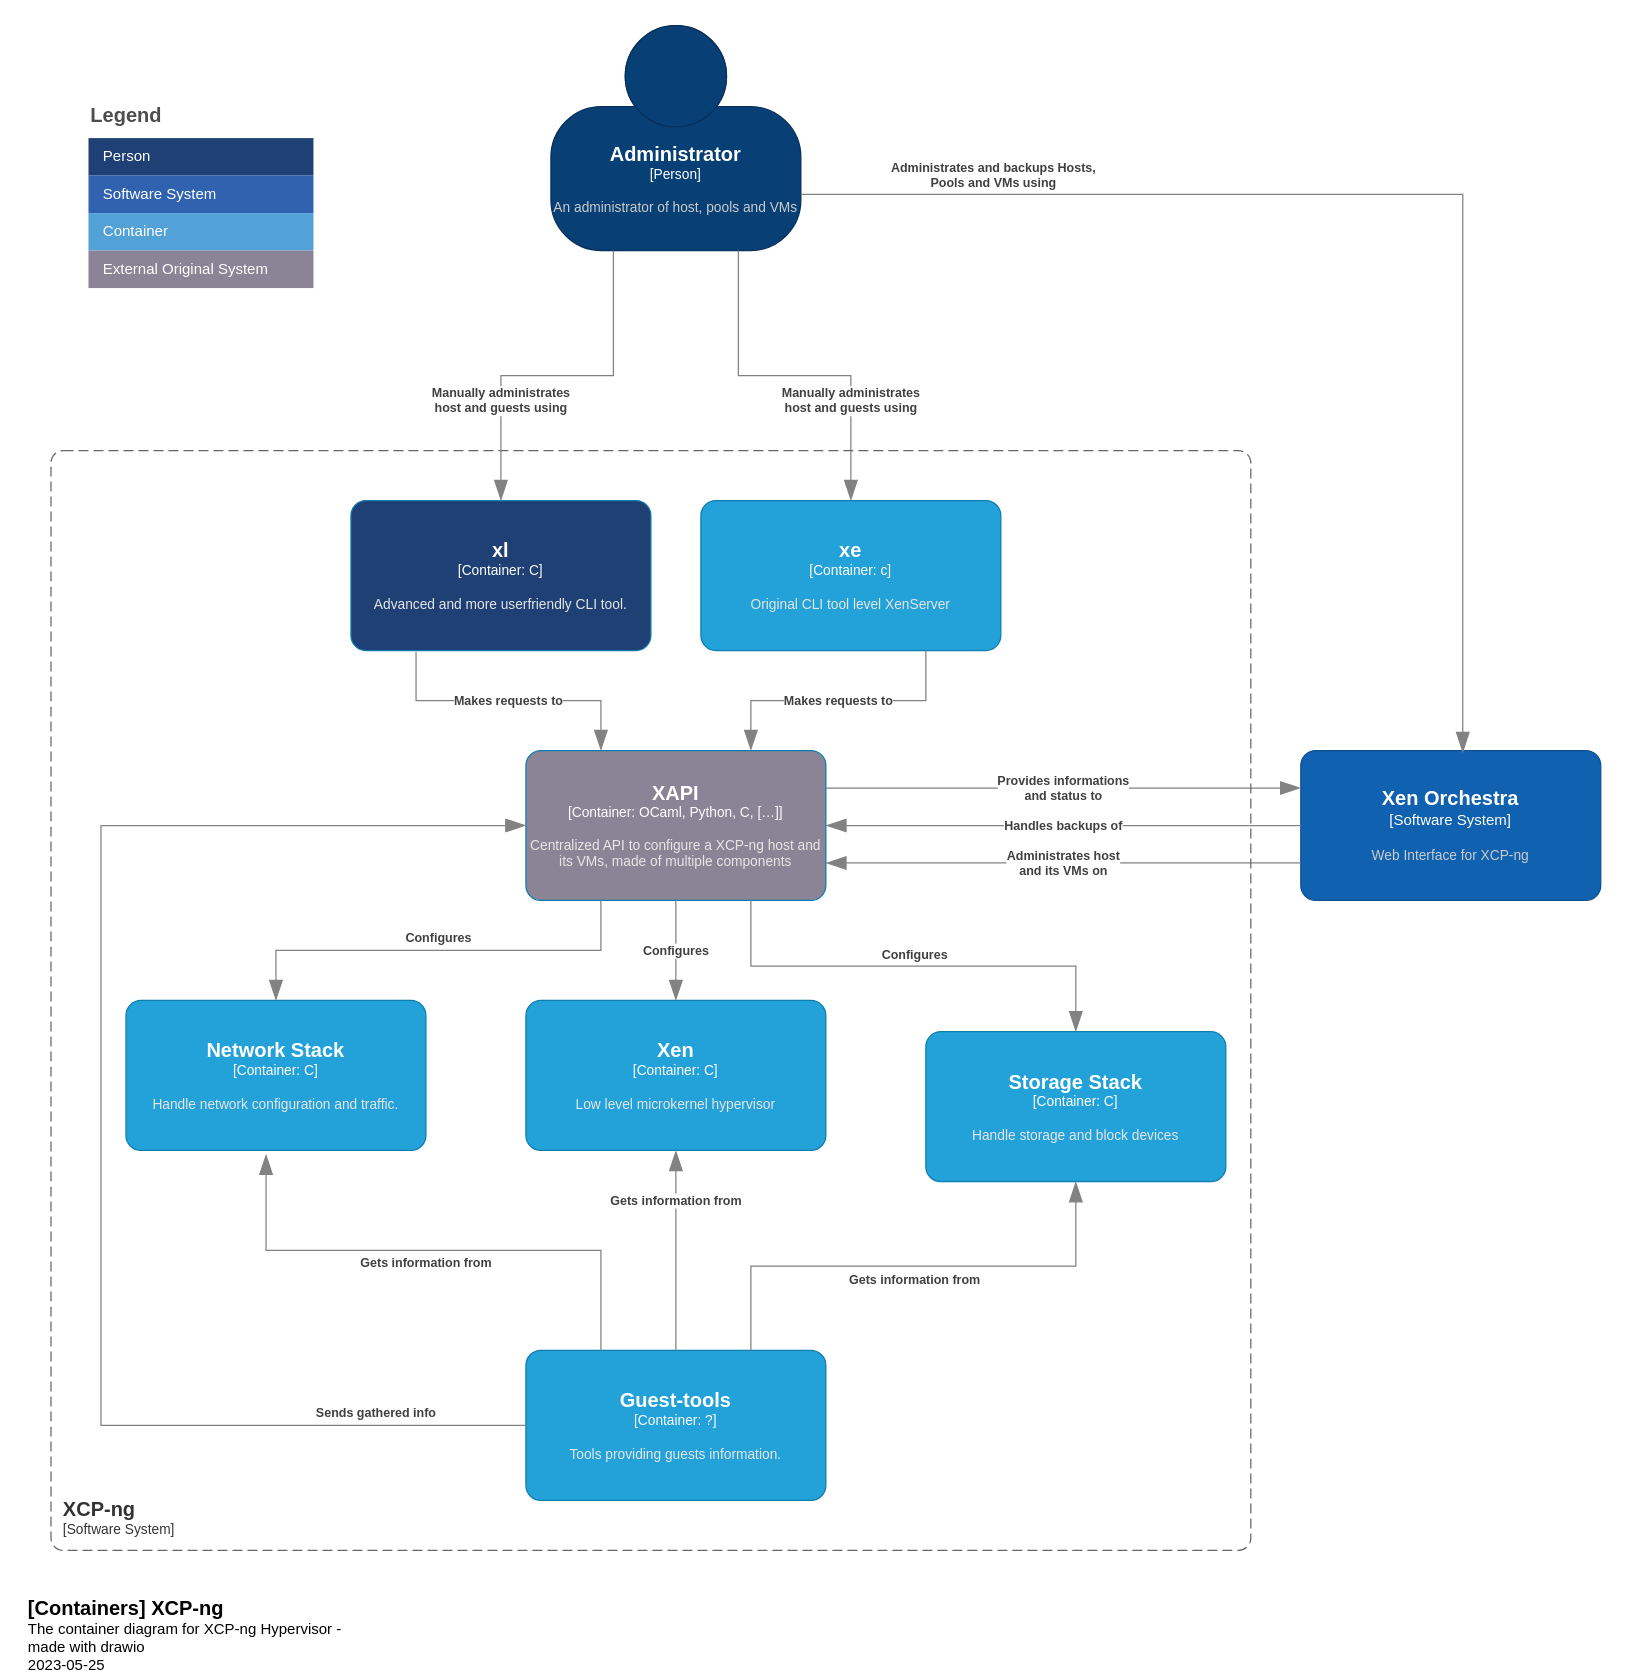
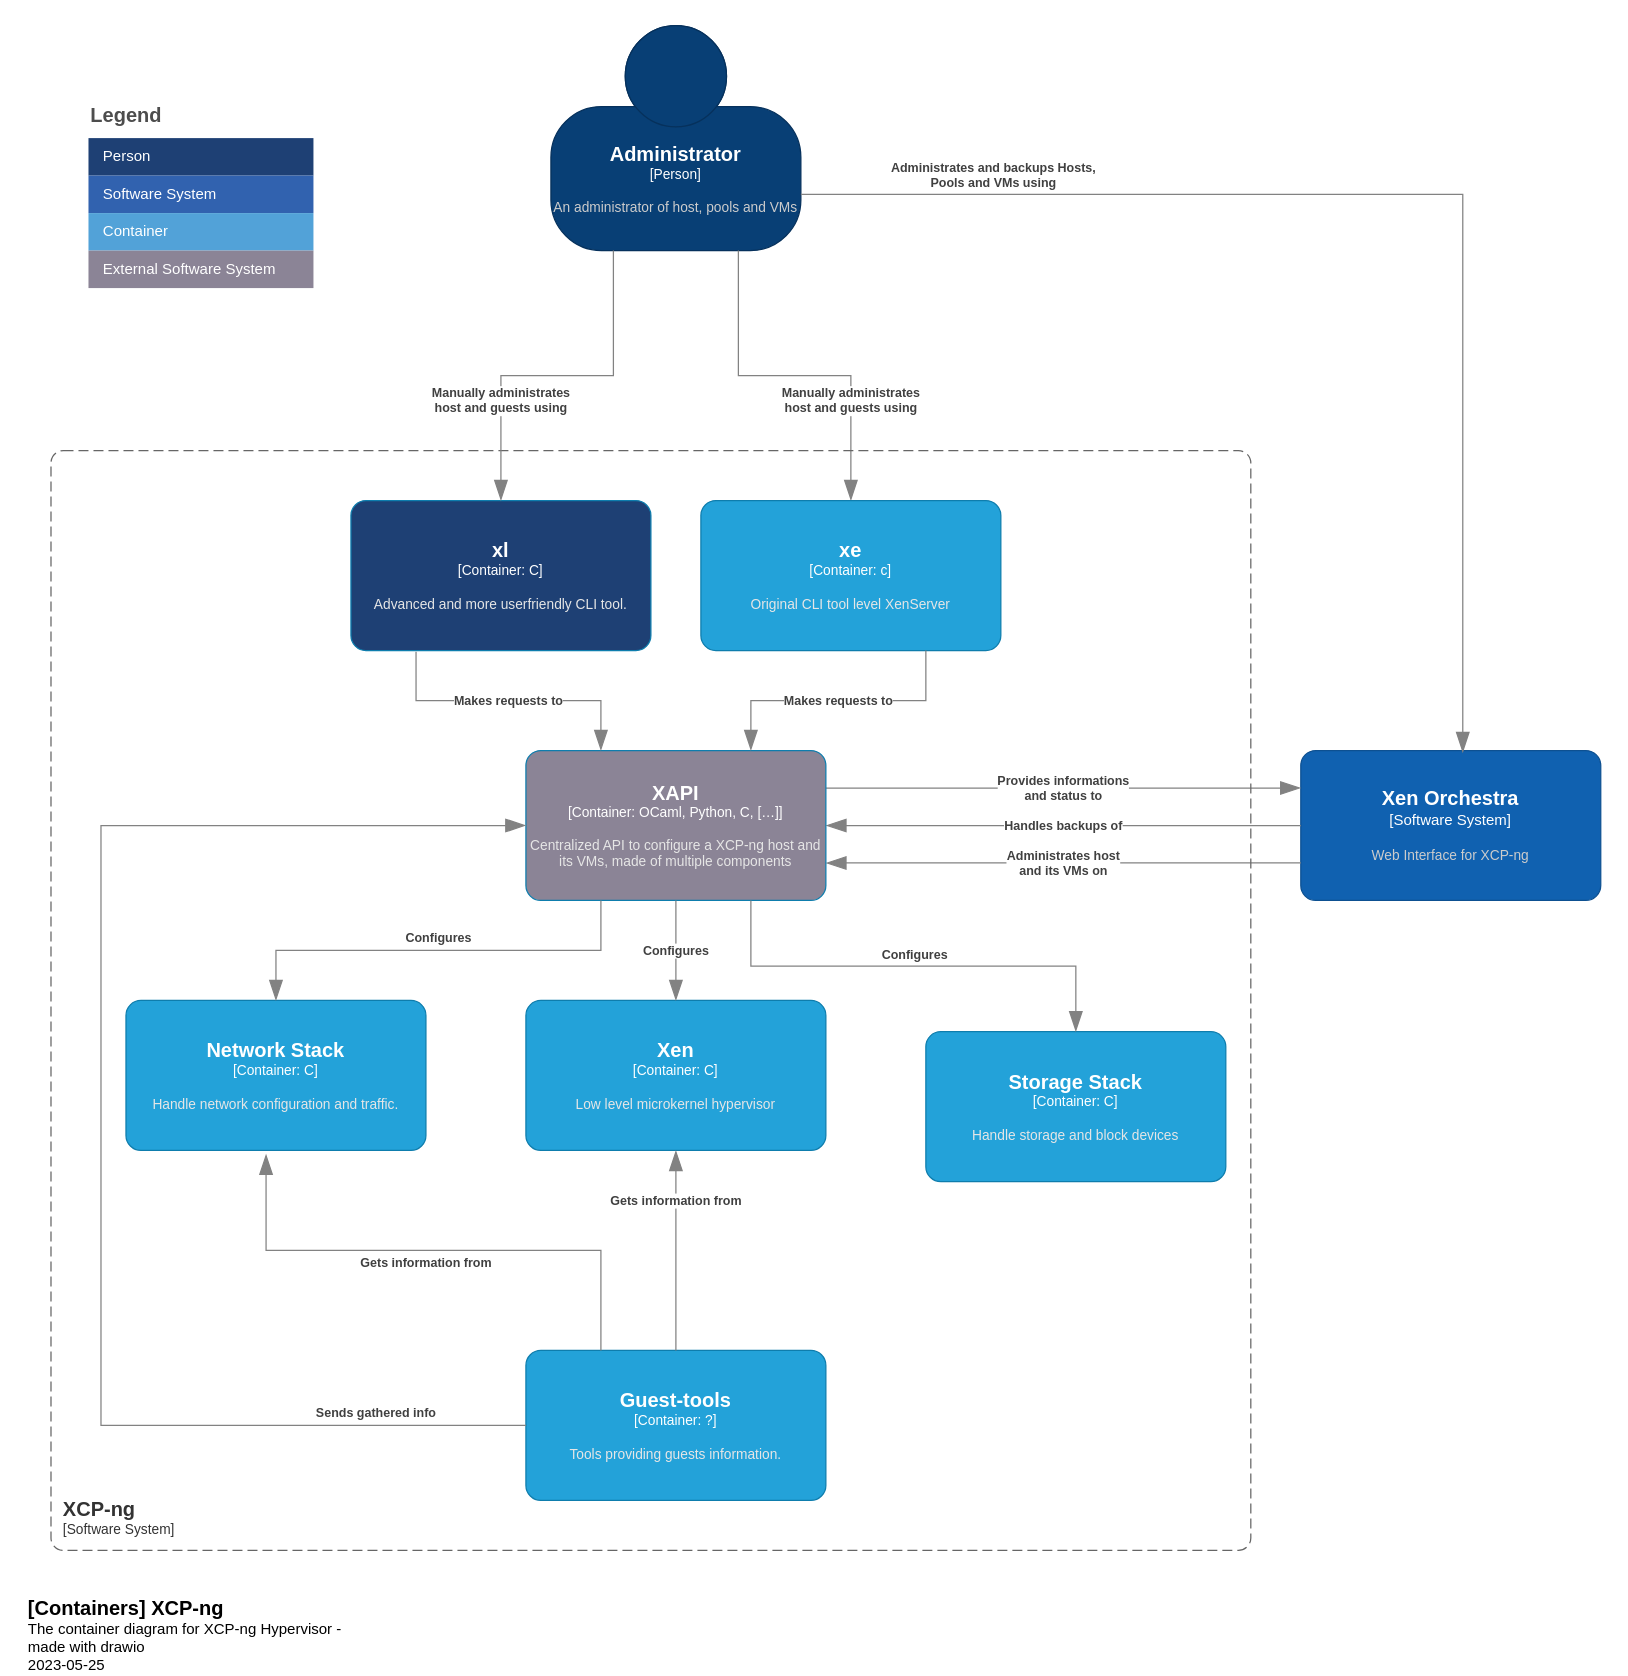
node "External Original System": label "External Original System" -> "External Software System"
edge "Guest-tools [Container: ?] Tools providing guests information." -> "Storage Stack [Container: C] Handle storage and block devices": removed, label "Gets information from"
